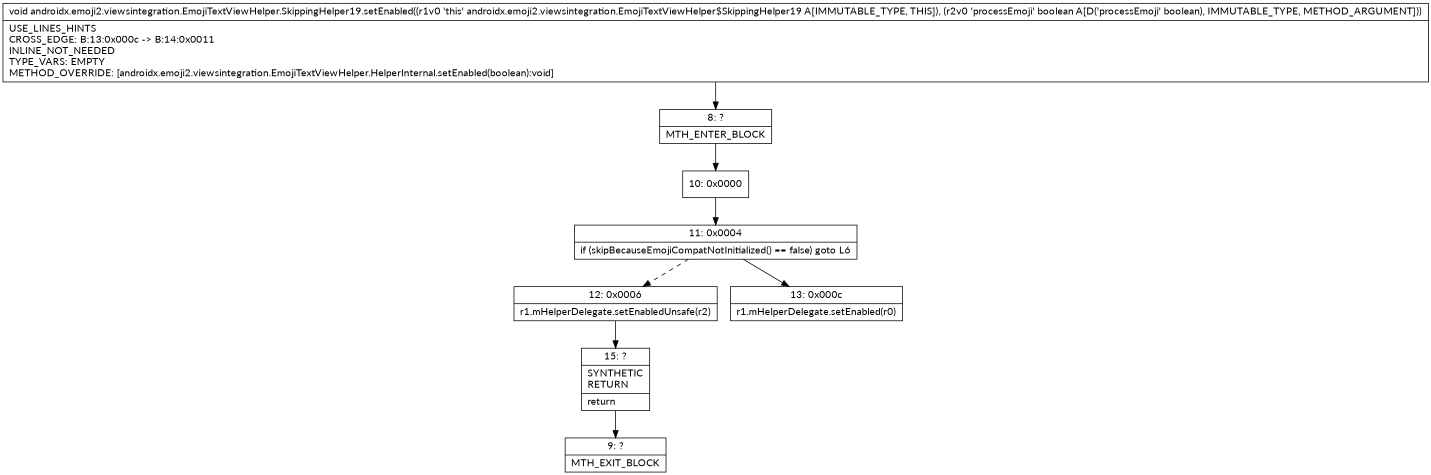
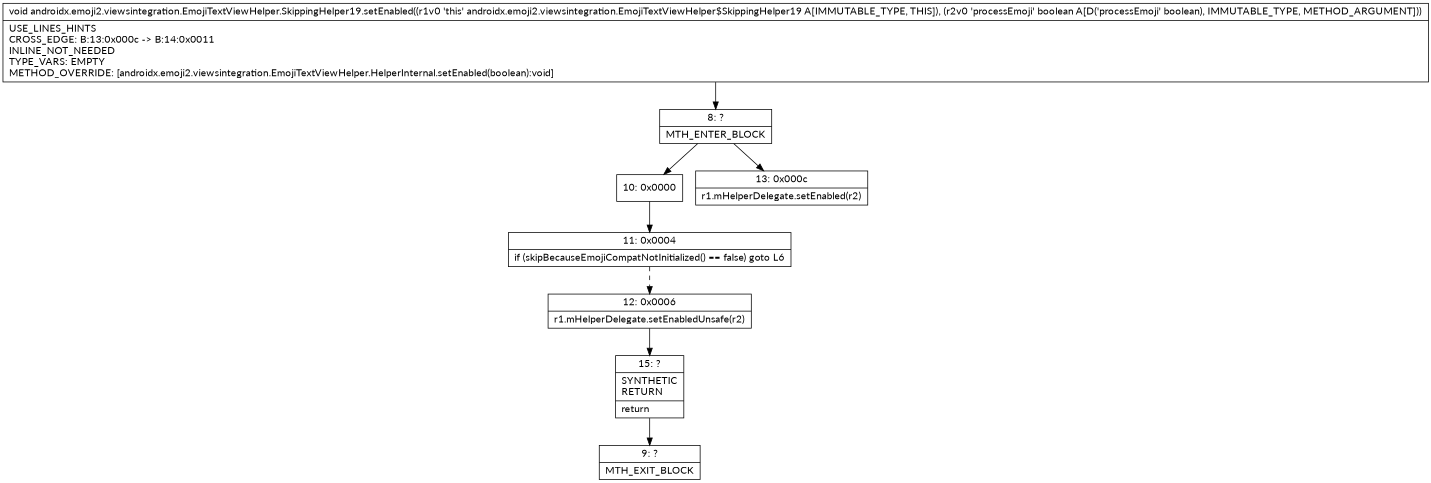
edge "11: 0x0004" -> "13: 0x000c": now "8: ?" -> "13: 0x000c"
node "13: 0x000c": text "r1.mHelperDelegate.setEnabled(r0)" -> "r1.mHelperDelegate.setEnabled(r2)"
